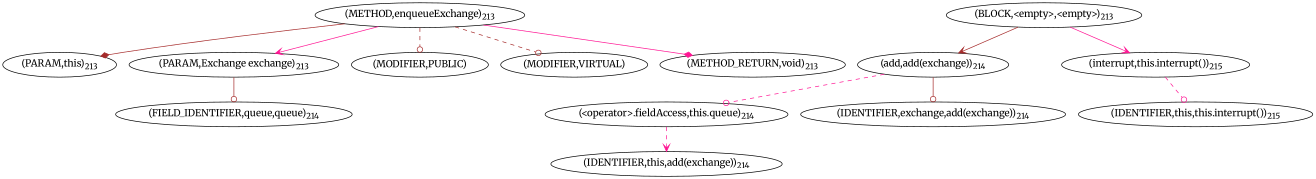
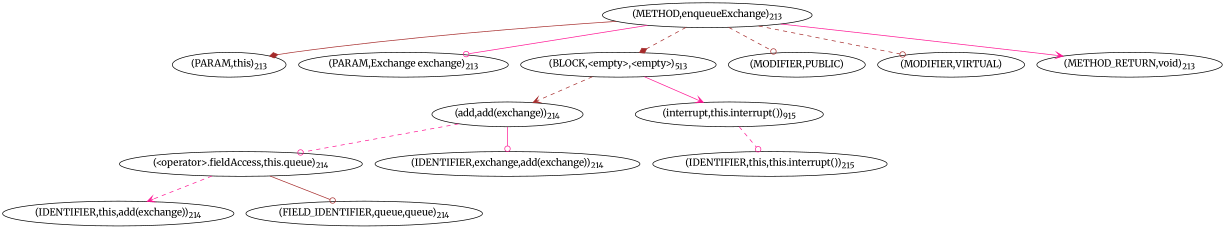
node "(BLOCK,<empty>,<empty>)": text "213" -> "513"
edge "(METHOD,enqueueExchange)" -> "(BLOCK,<empty>,<empty>)": added
edge "(METHOD,enqueueExchange)" -> "(PARAM,Exchange exchange)": arrowhead vee -> odot
edge "(BLOCK,<empty>,<empty>)" -> "(add,add(exchange))": style solid -> dashed
edge "(METHOD,enqueueExchange)" -> "(METHOD_RETURN,void)": arrowhead diamond -> vee
node "(interrupt,this.interrupt())": text "215" -> "915"
edge "(PARAM,Exchange exchange)" -> "(FIELD_IDENTIFIER,queue,queue)": now "(<operator>.fieldAccess,this.queue)" -> "(FIELD_IDENTIFIER,queue,queue)"
edge "(add,add(exchange))" -> "(IDENTIFIER,exchange,add(exchange))": color brown -> deeppink
